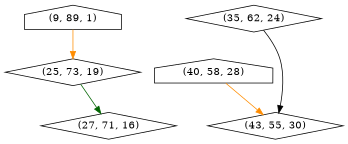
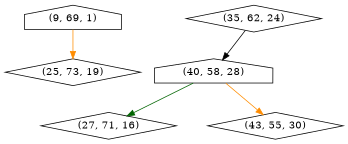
node "(9, 89, 1)": label "(9, 89, 1)" -> "(9, 69, 1)"
edge "(35, 62, 24)" -> "(43, 55, 30)": now "(35, 62, 24)" -> "(40, 58, 28)"
edge "(25, 73, 19)" -> "(27, 71, 16)": now "(40, 58, 28)" -> "(27, 71, 16)"
